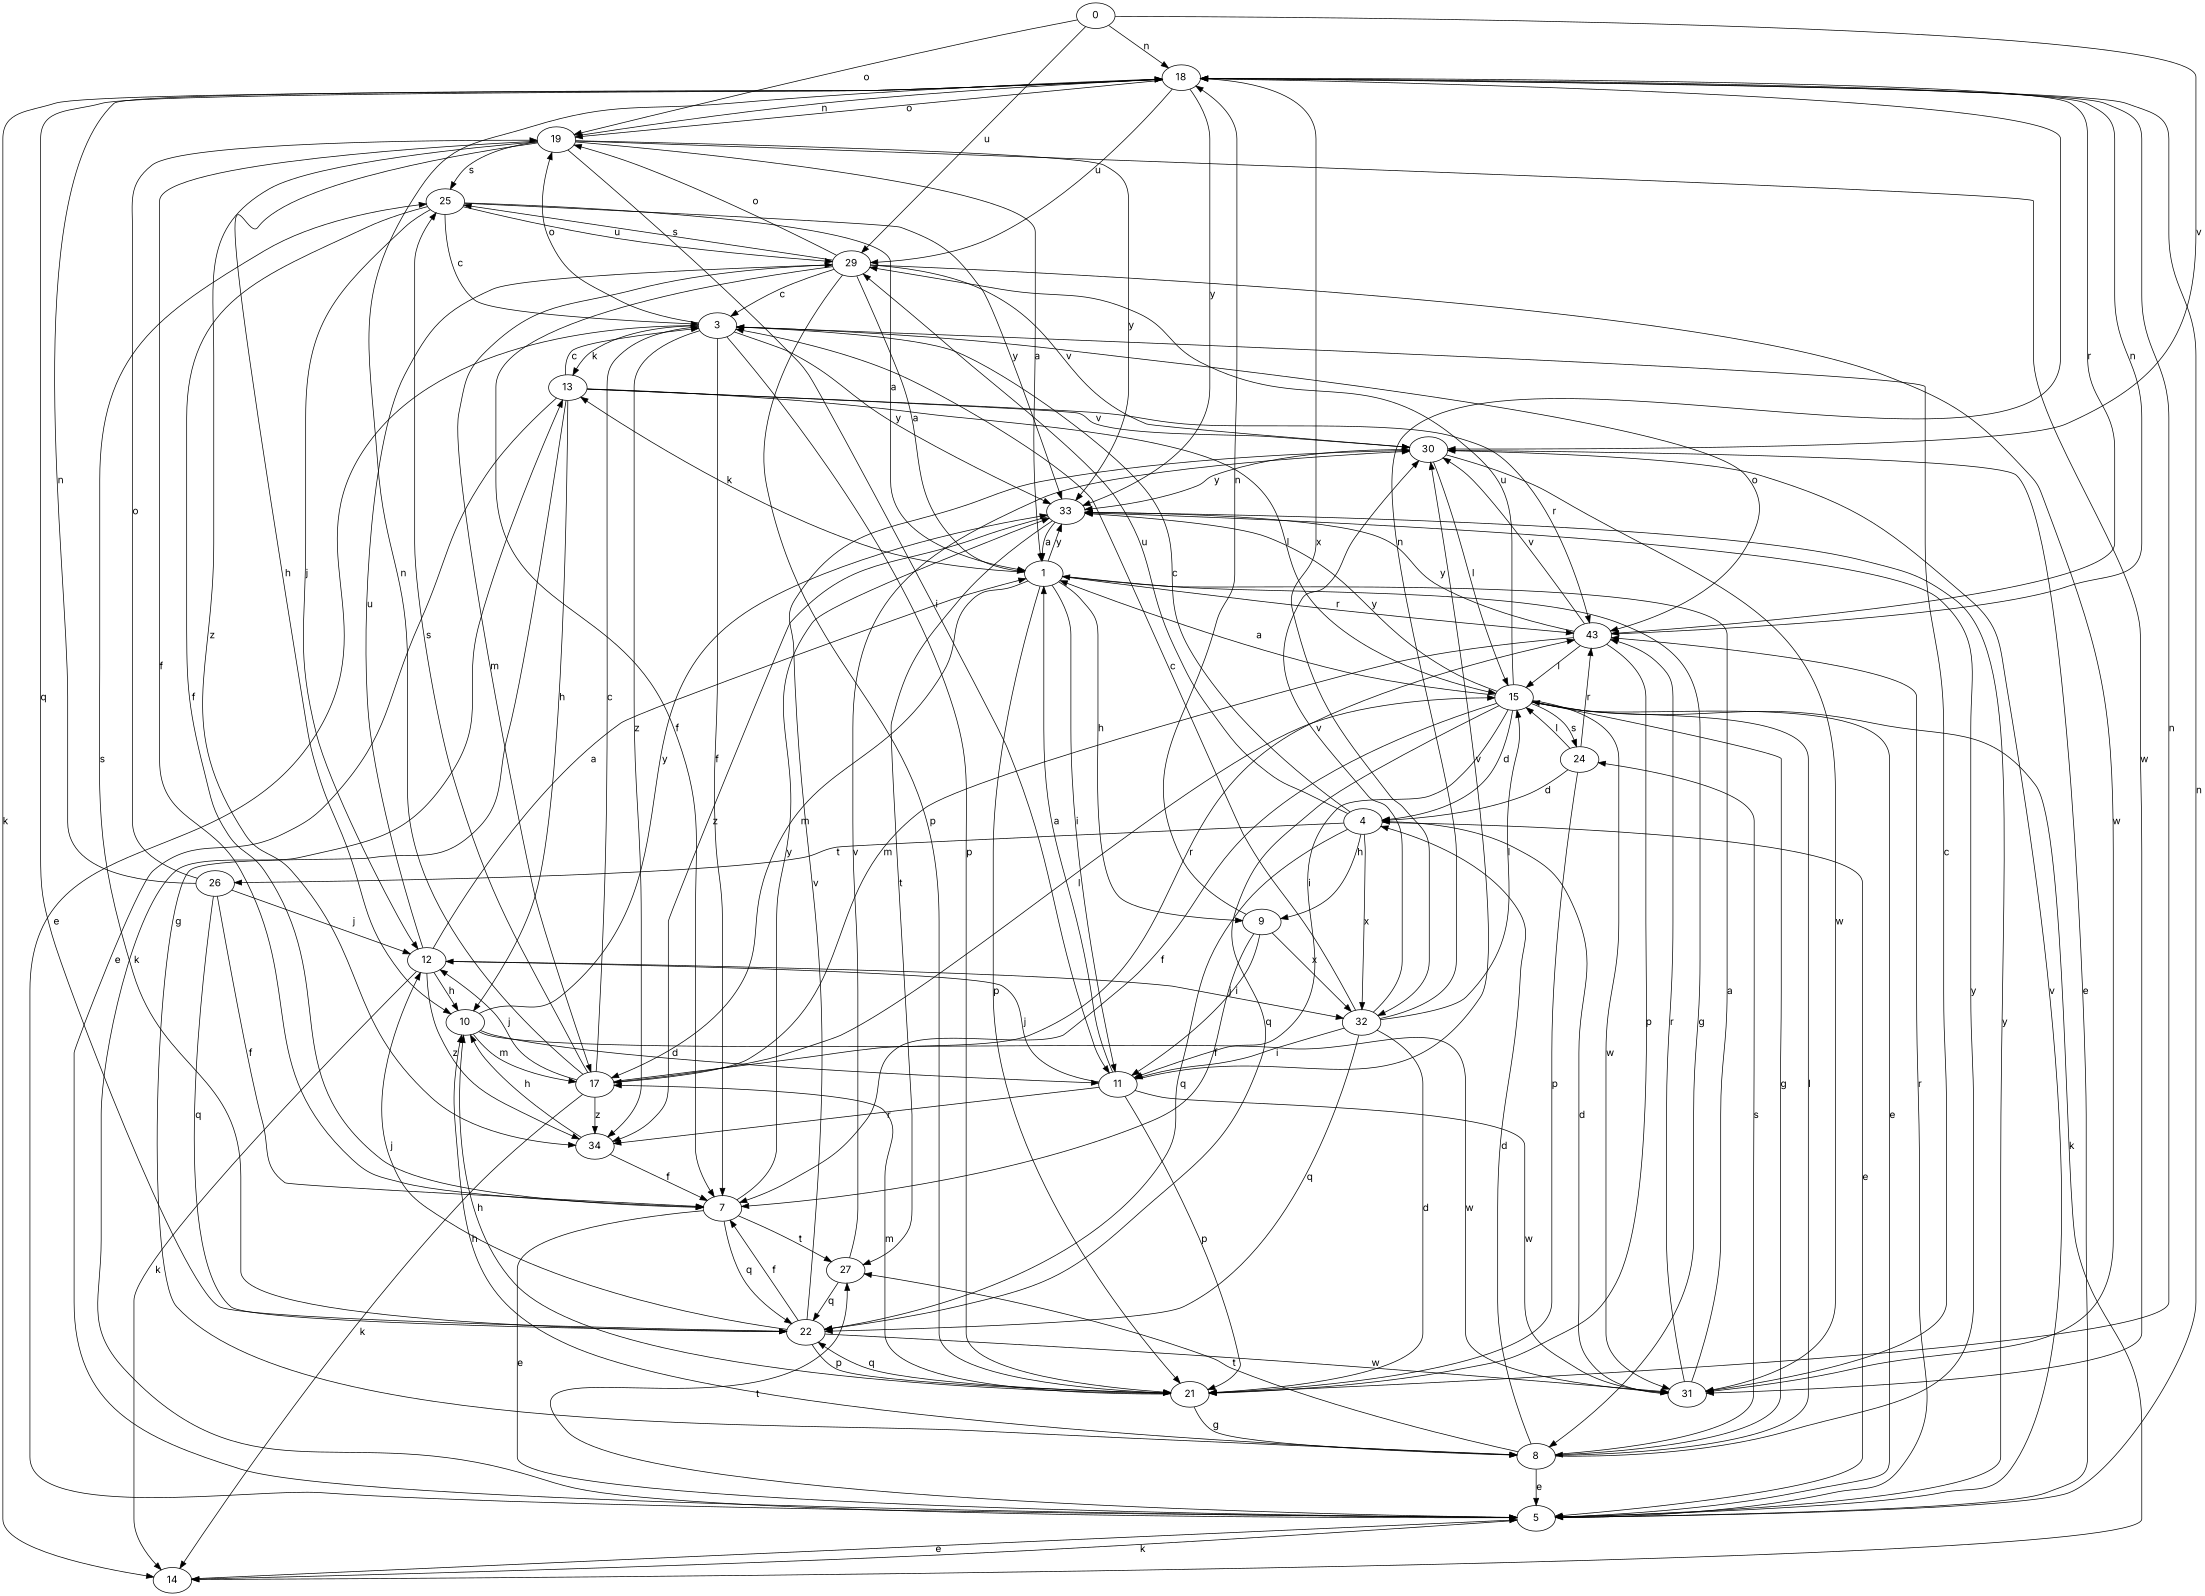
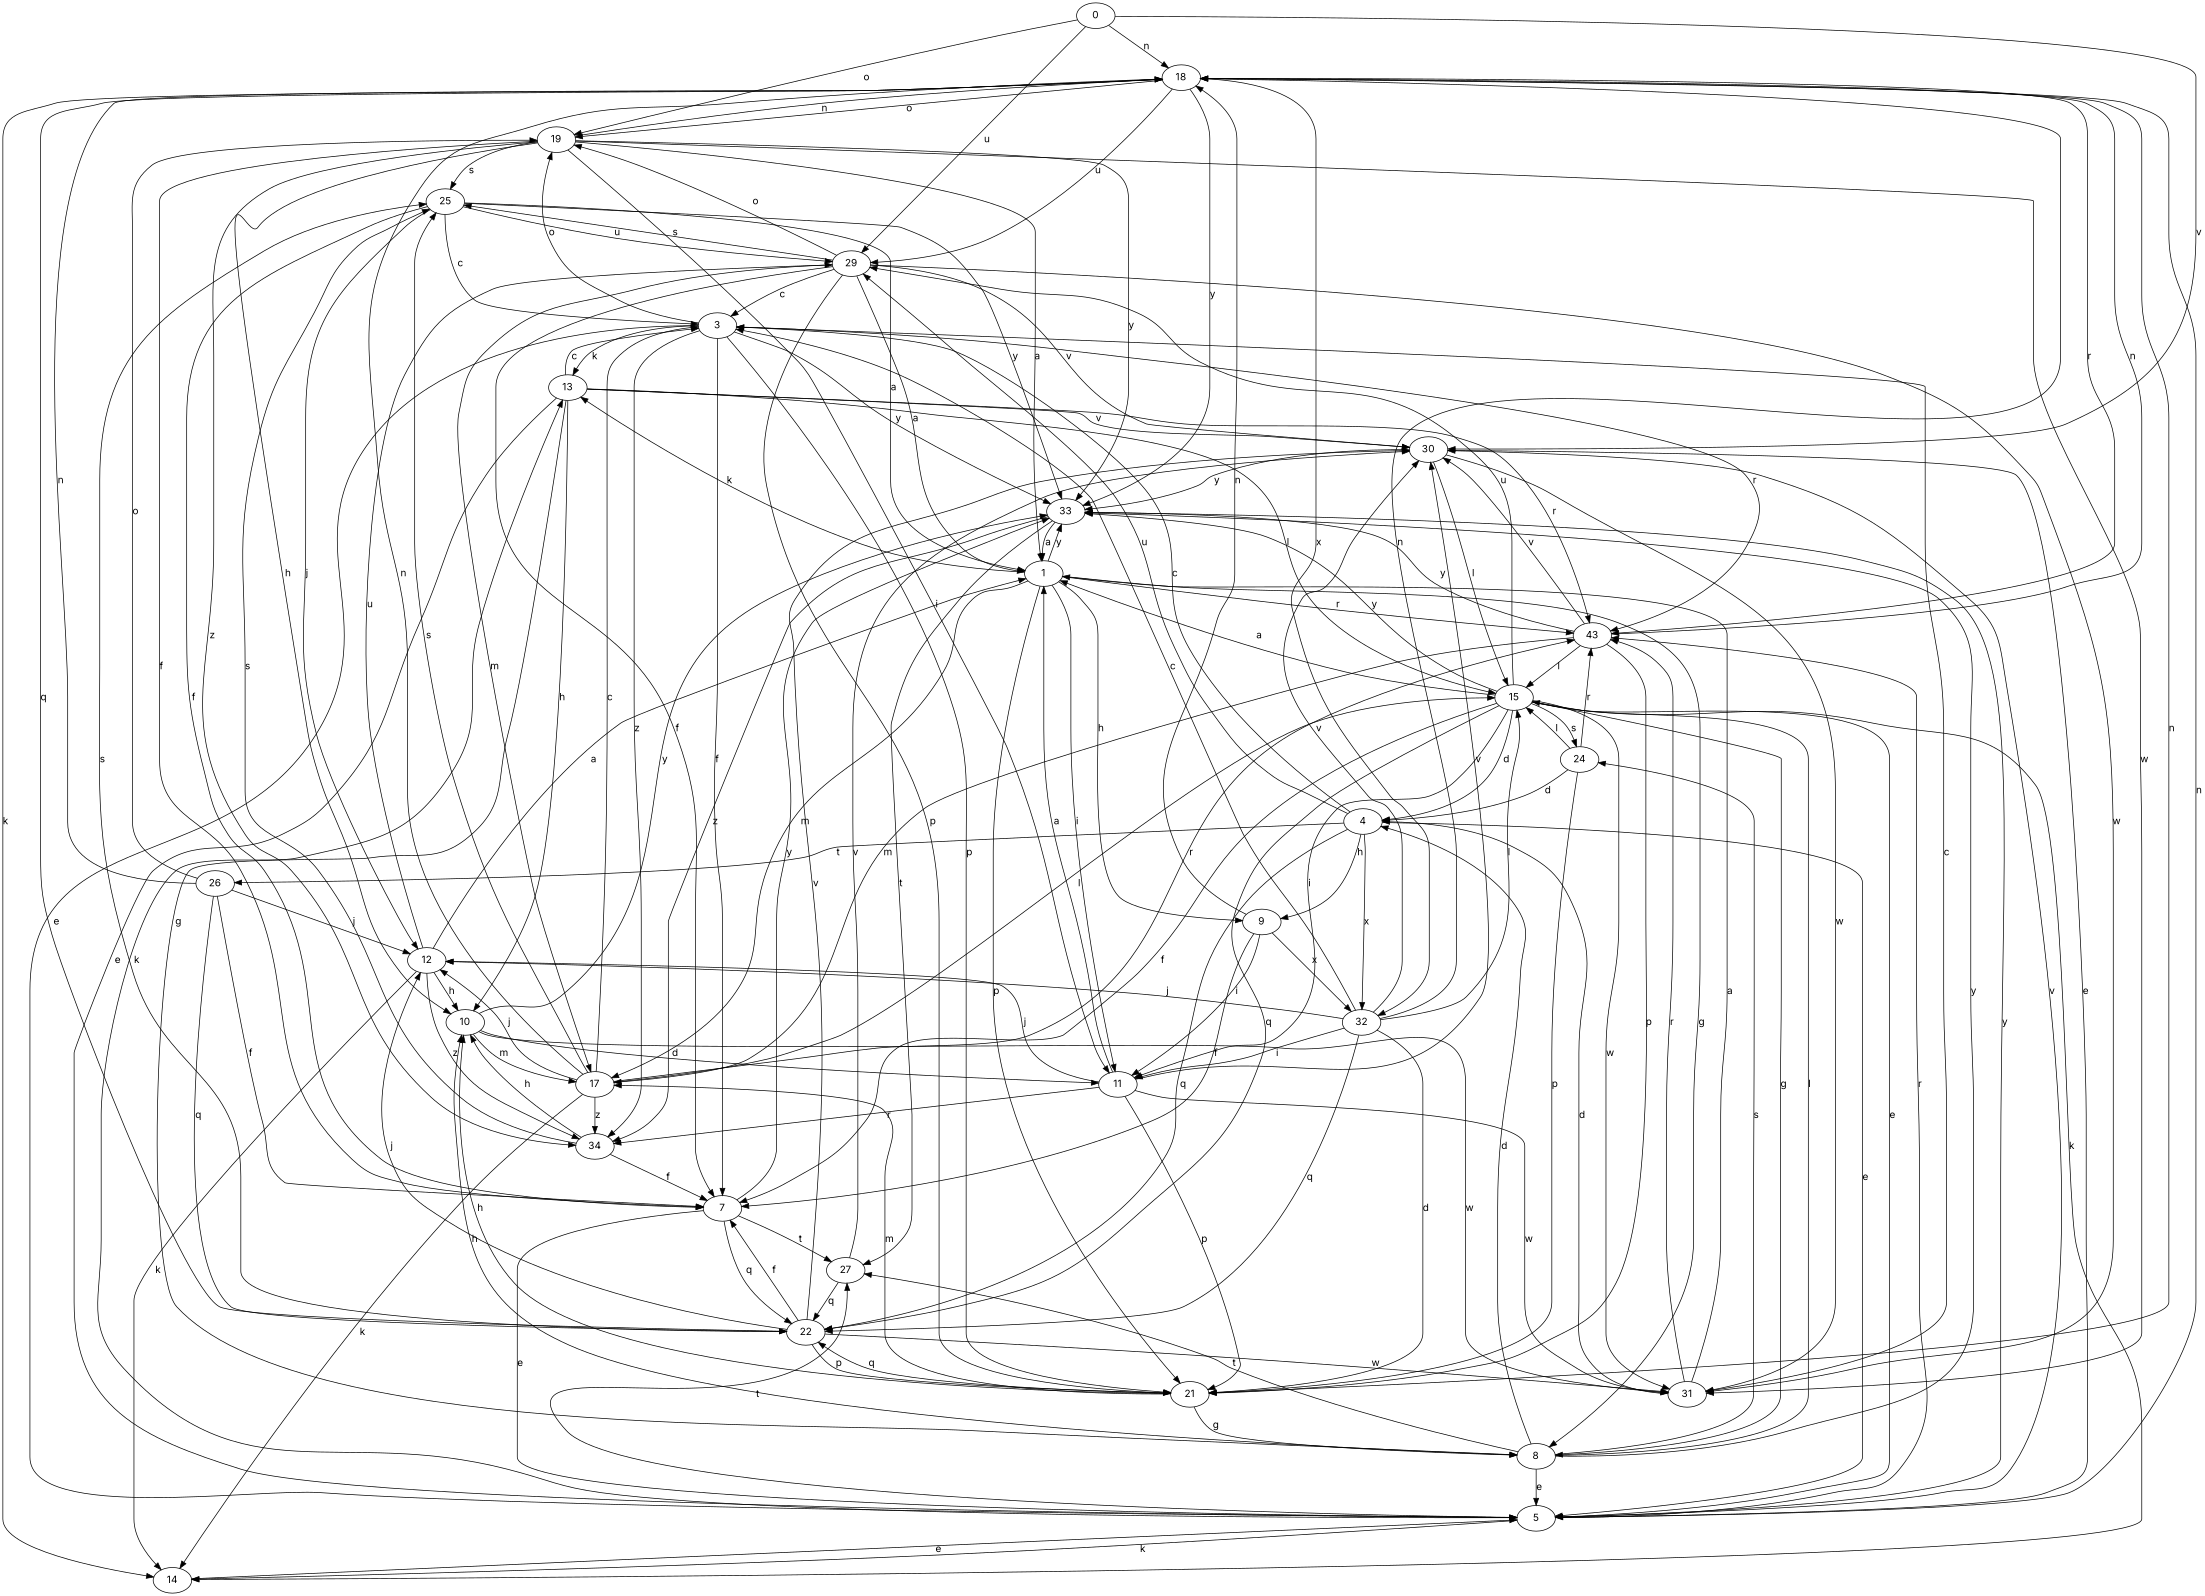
edge "3" -> "43": label "o" -> "r"
edge "34" -> "25": added, label "s"
edge "12" -> "32": reversed
